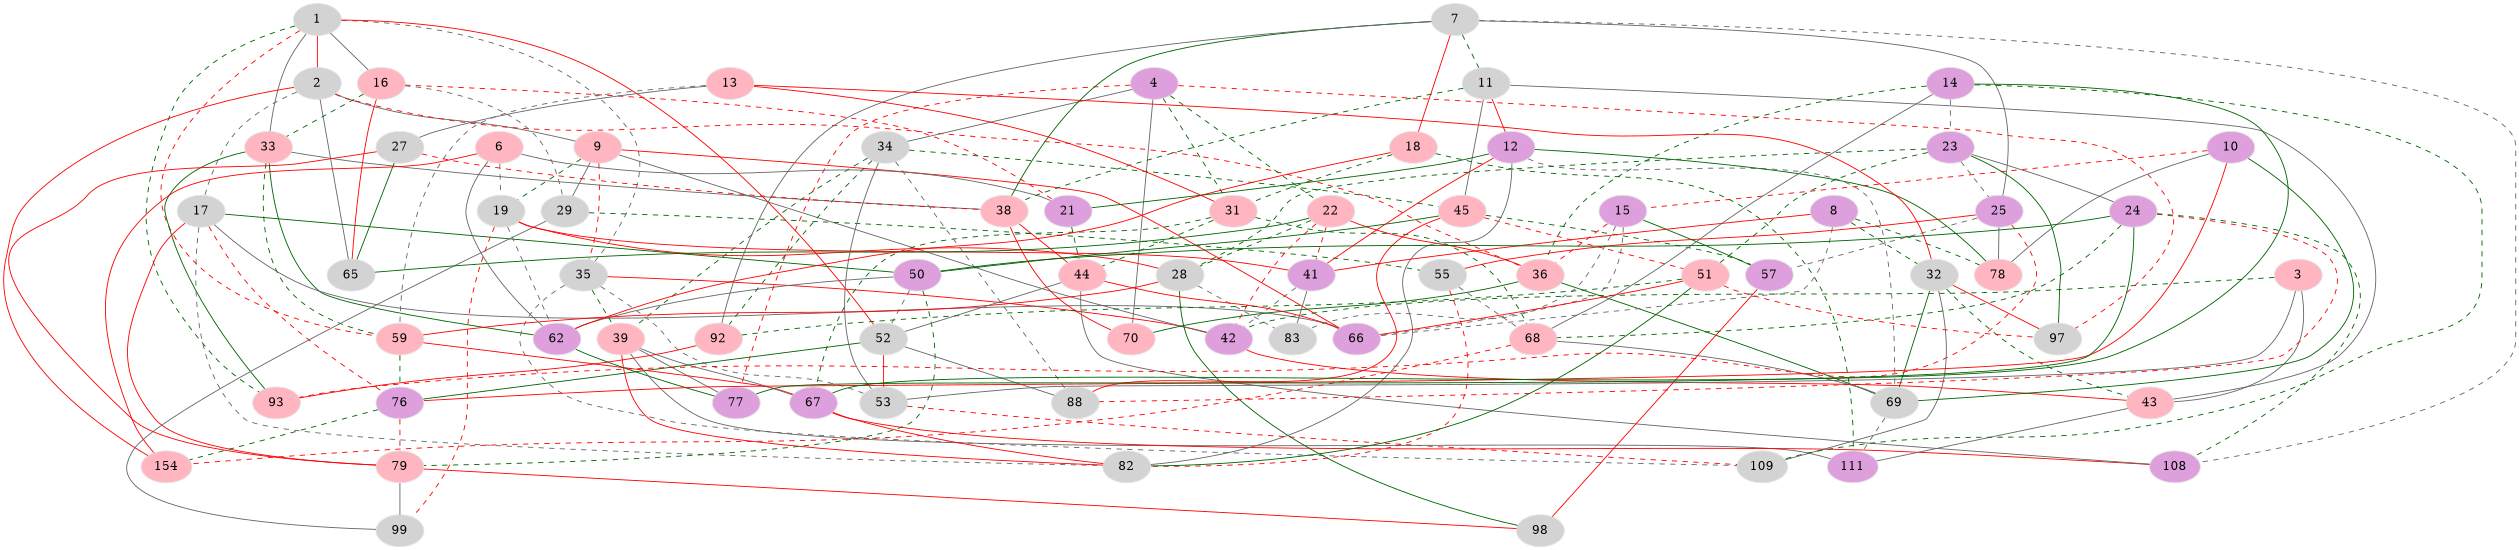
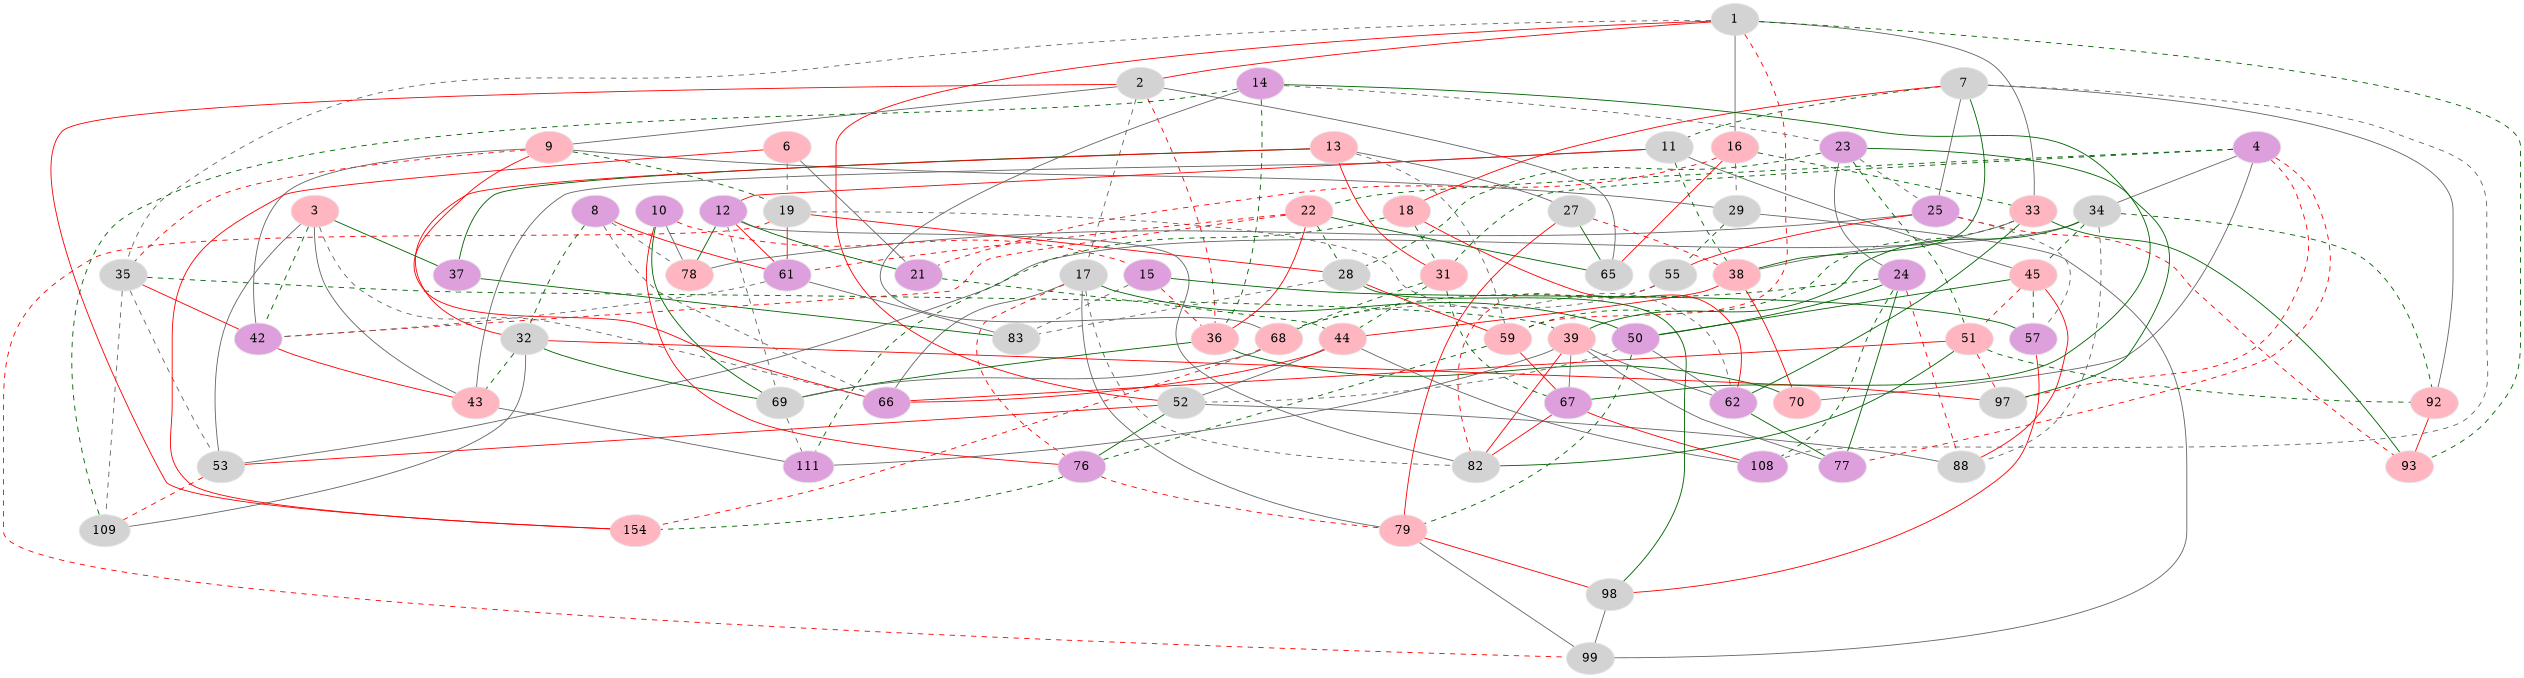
edge "34" -- "39": style dashed -> solid
edge "8" -- "78": color darkgreen -> gray40
edge "6" -- "62": now "39" -- "62"
node "37": added
node "41": label "41" -> "61"
edge "15" -- "66": now "3" -- "66"
edge "17" -- "79": color red -> gray40
edge "98" -- "99": added
